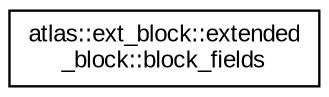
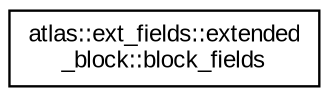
node "atlas::ext_block::extended _block::block_fields": label "atlas::ext_block::extended _block::block_fields" -> "atlas::ext_fields::extended _block::block_fields"
